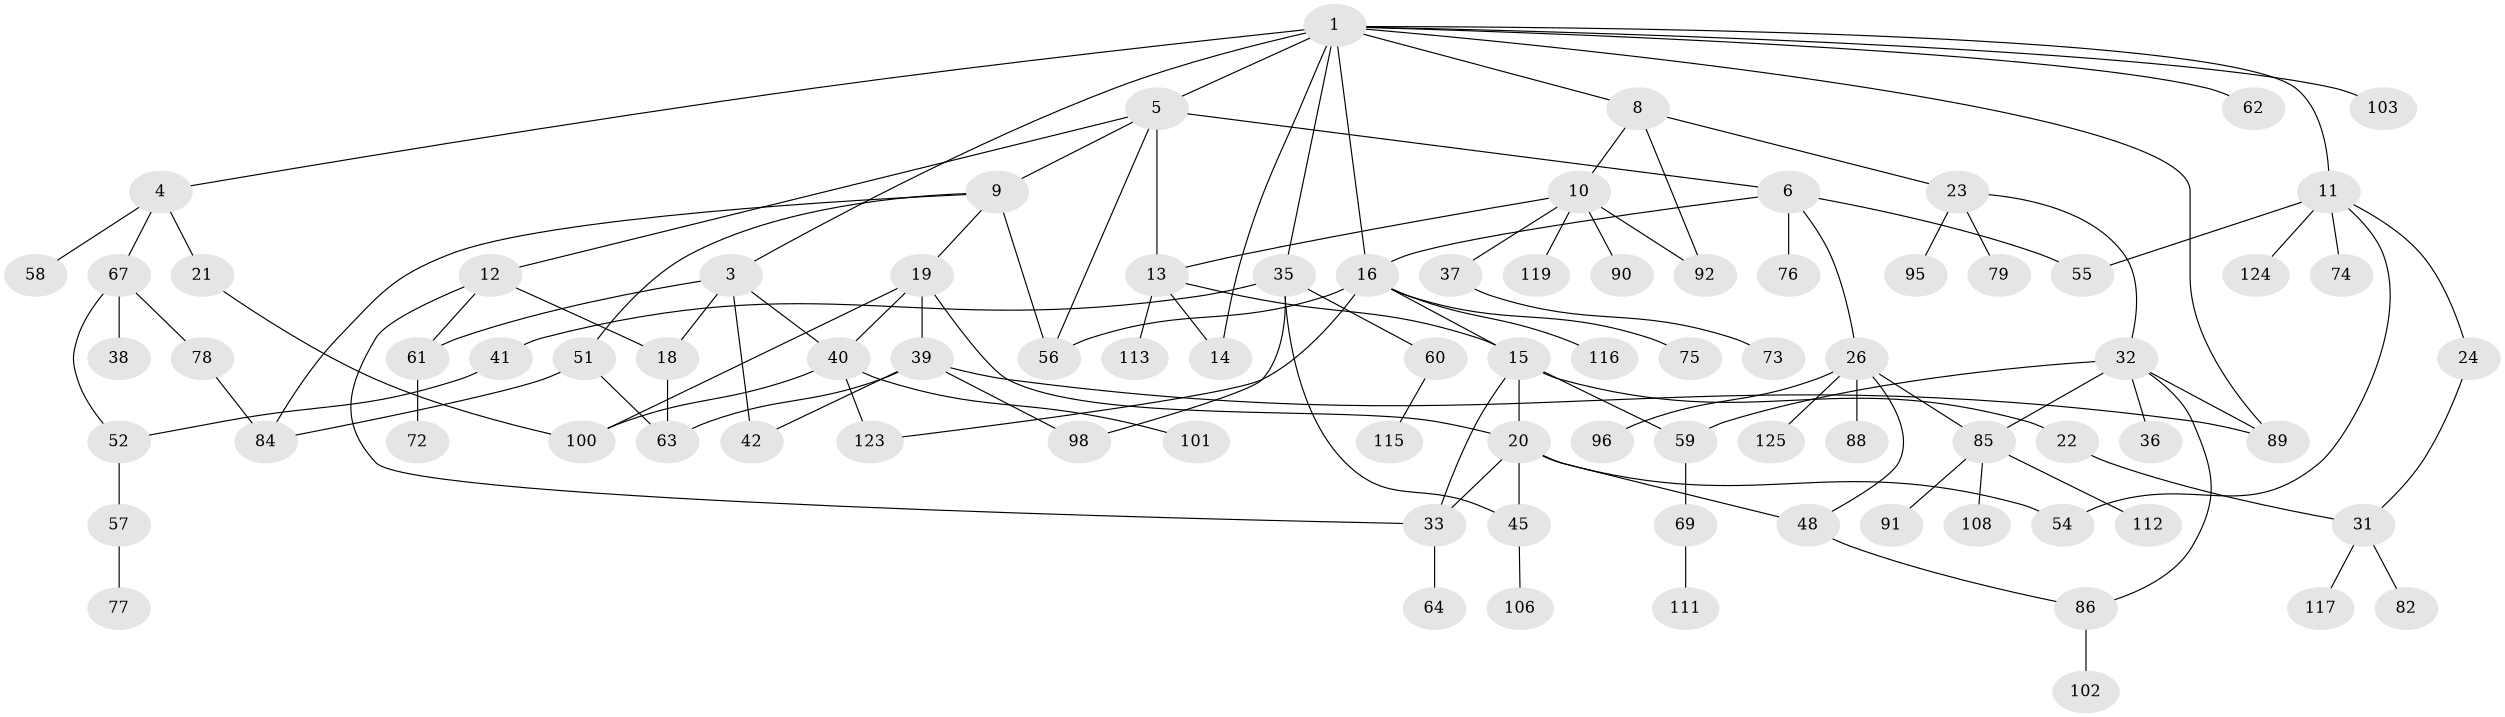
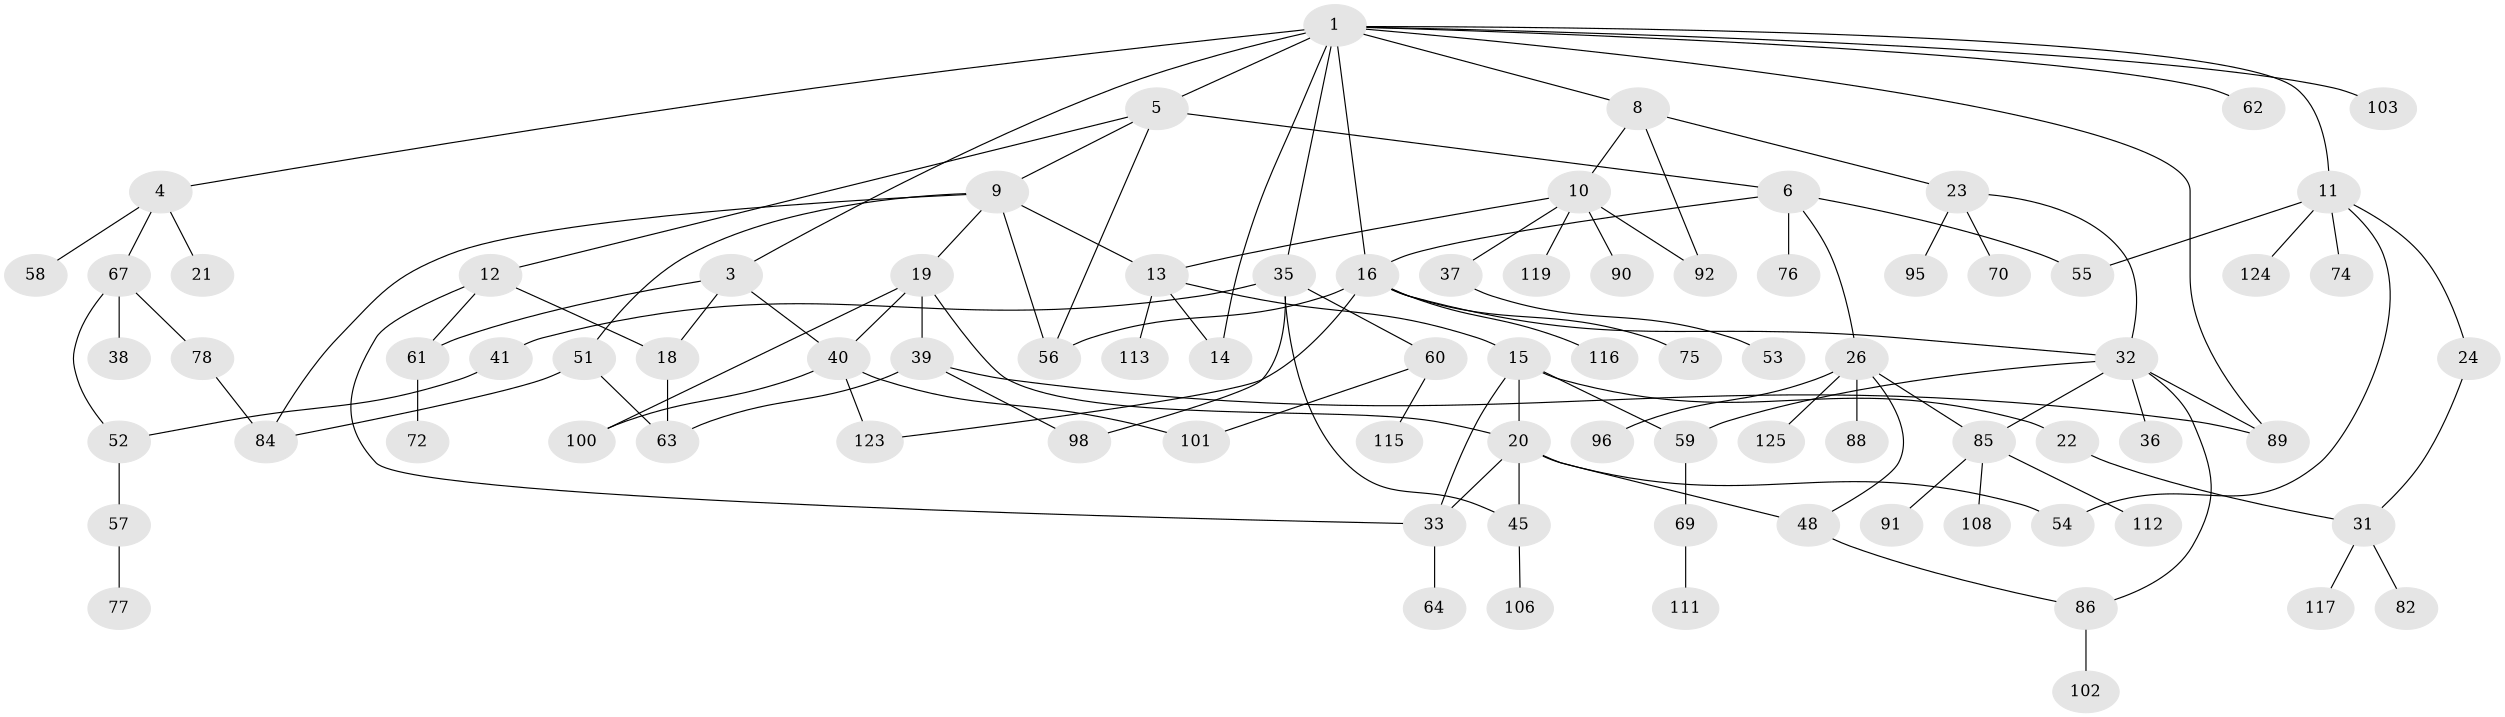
edge "5" -- "13": now "9" -- "13"
node "79": label "79" -> "70"
edge "16" -- "15": now "16" -- "32"
node "73": label "73" -> "53"
edge "21" -- "100": removed
edge "60" -- "101": added
node "42": removed
